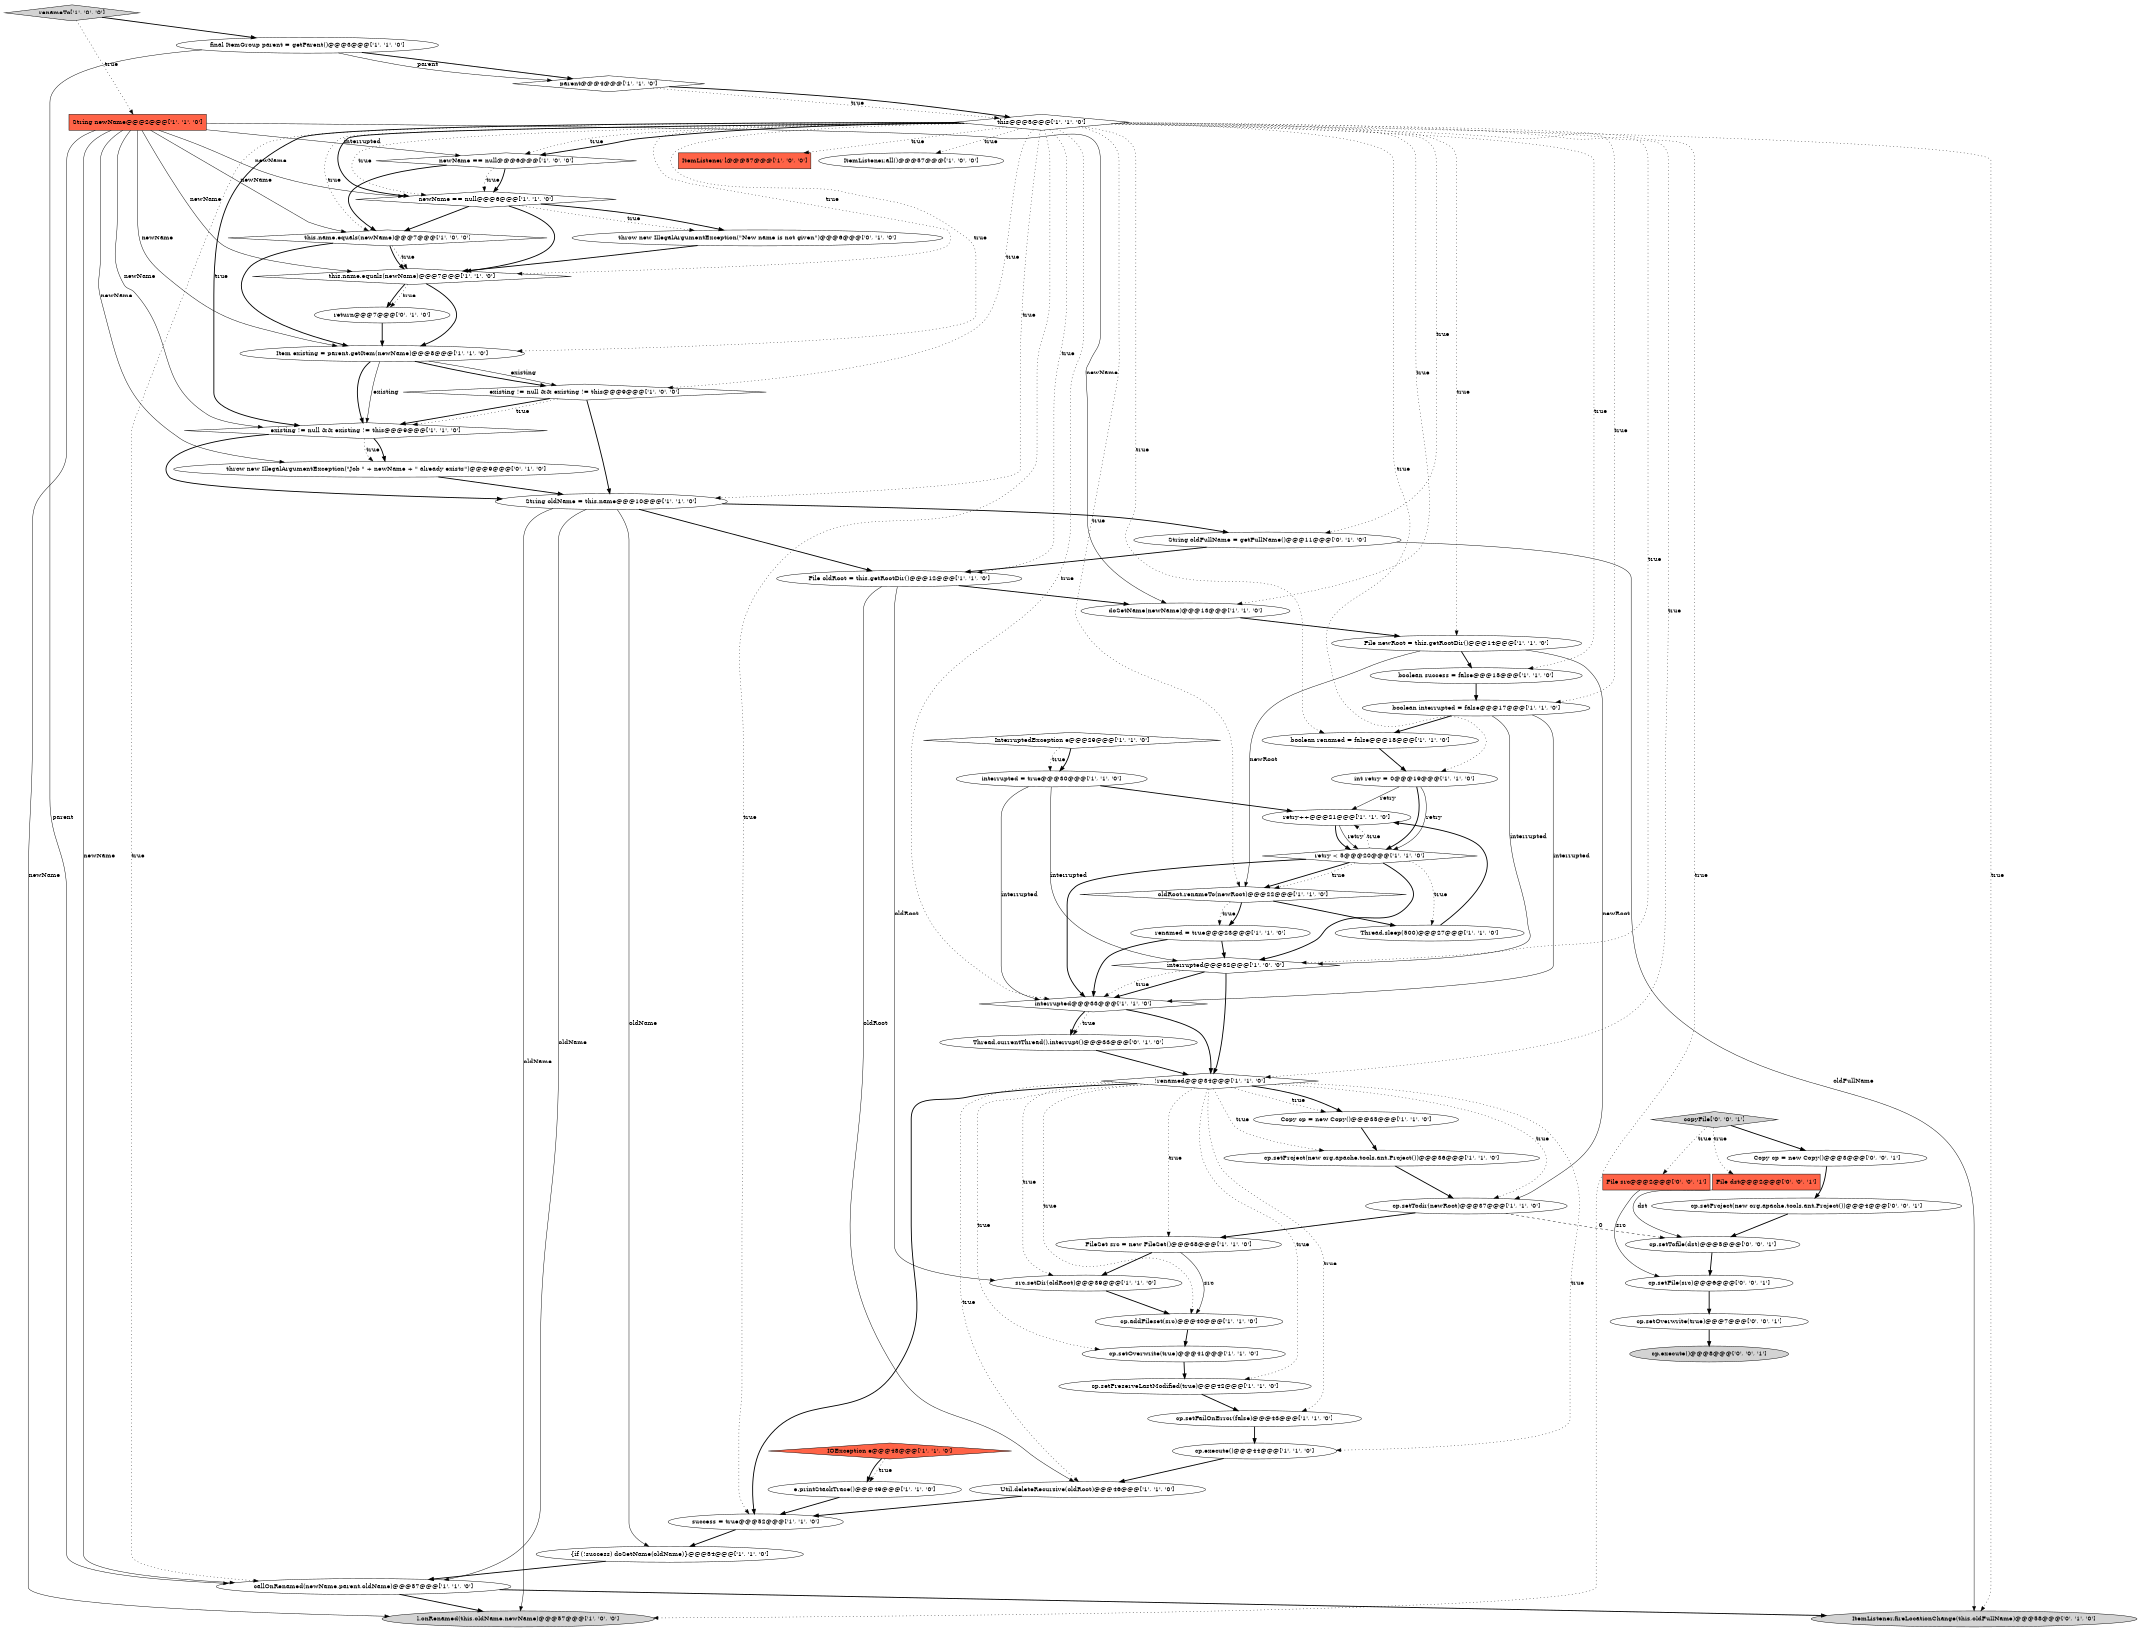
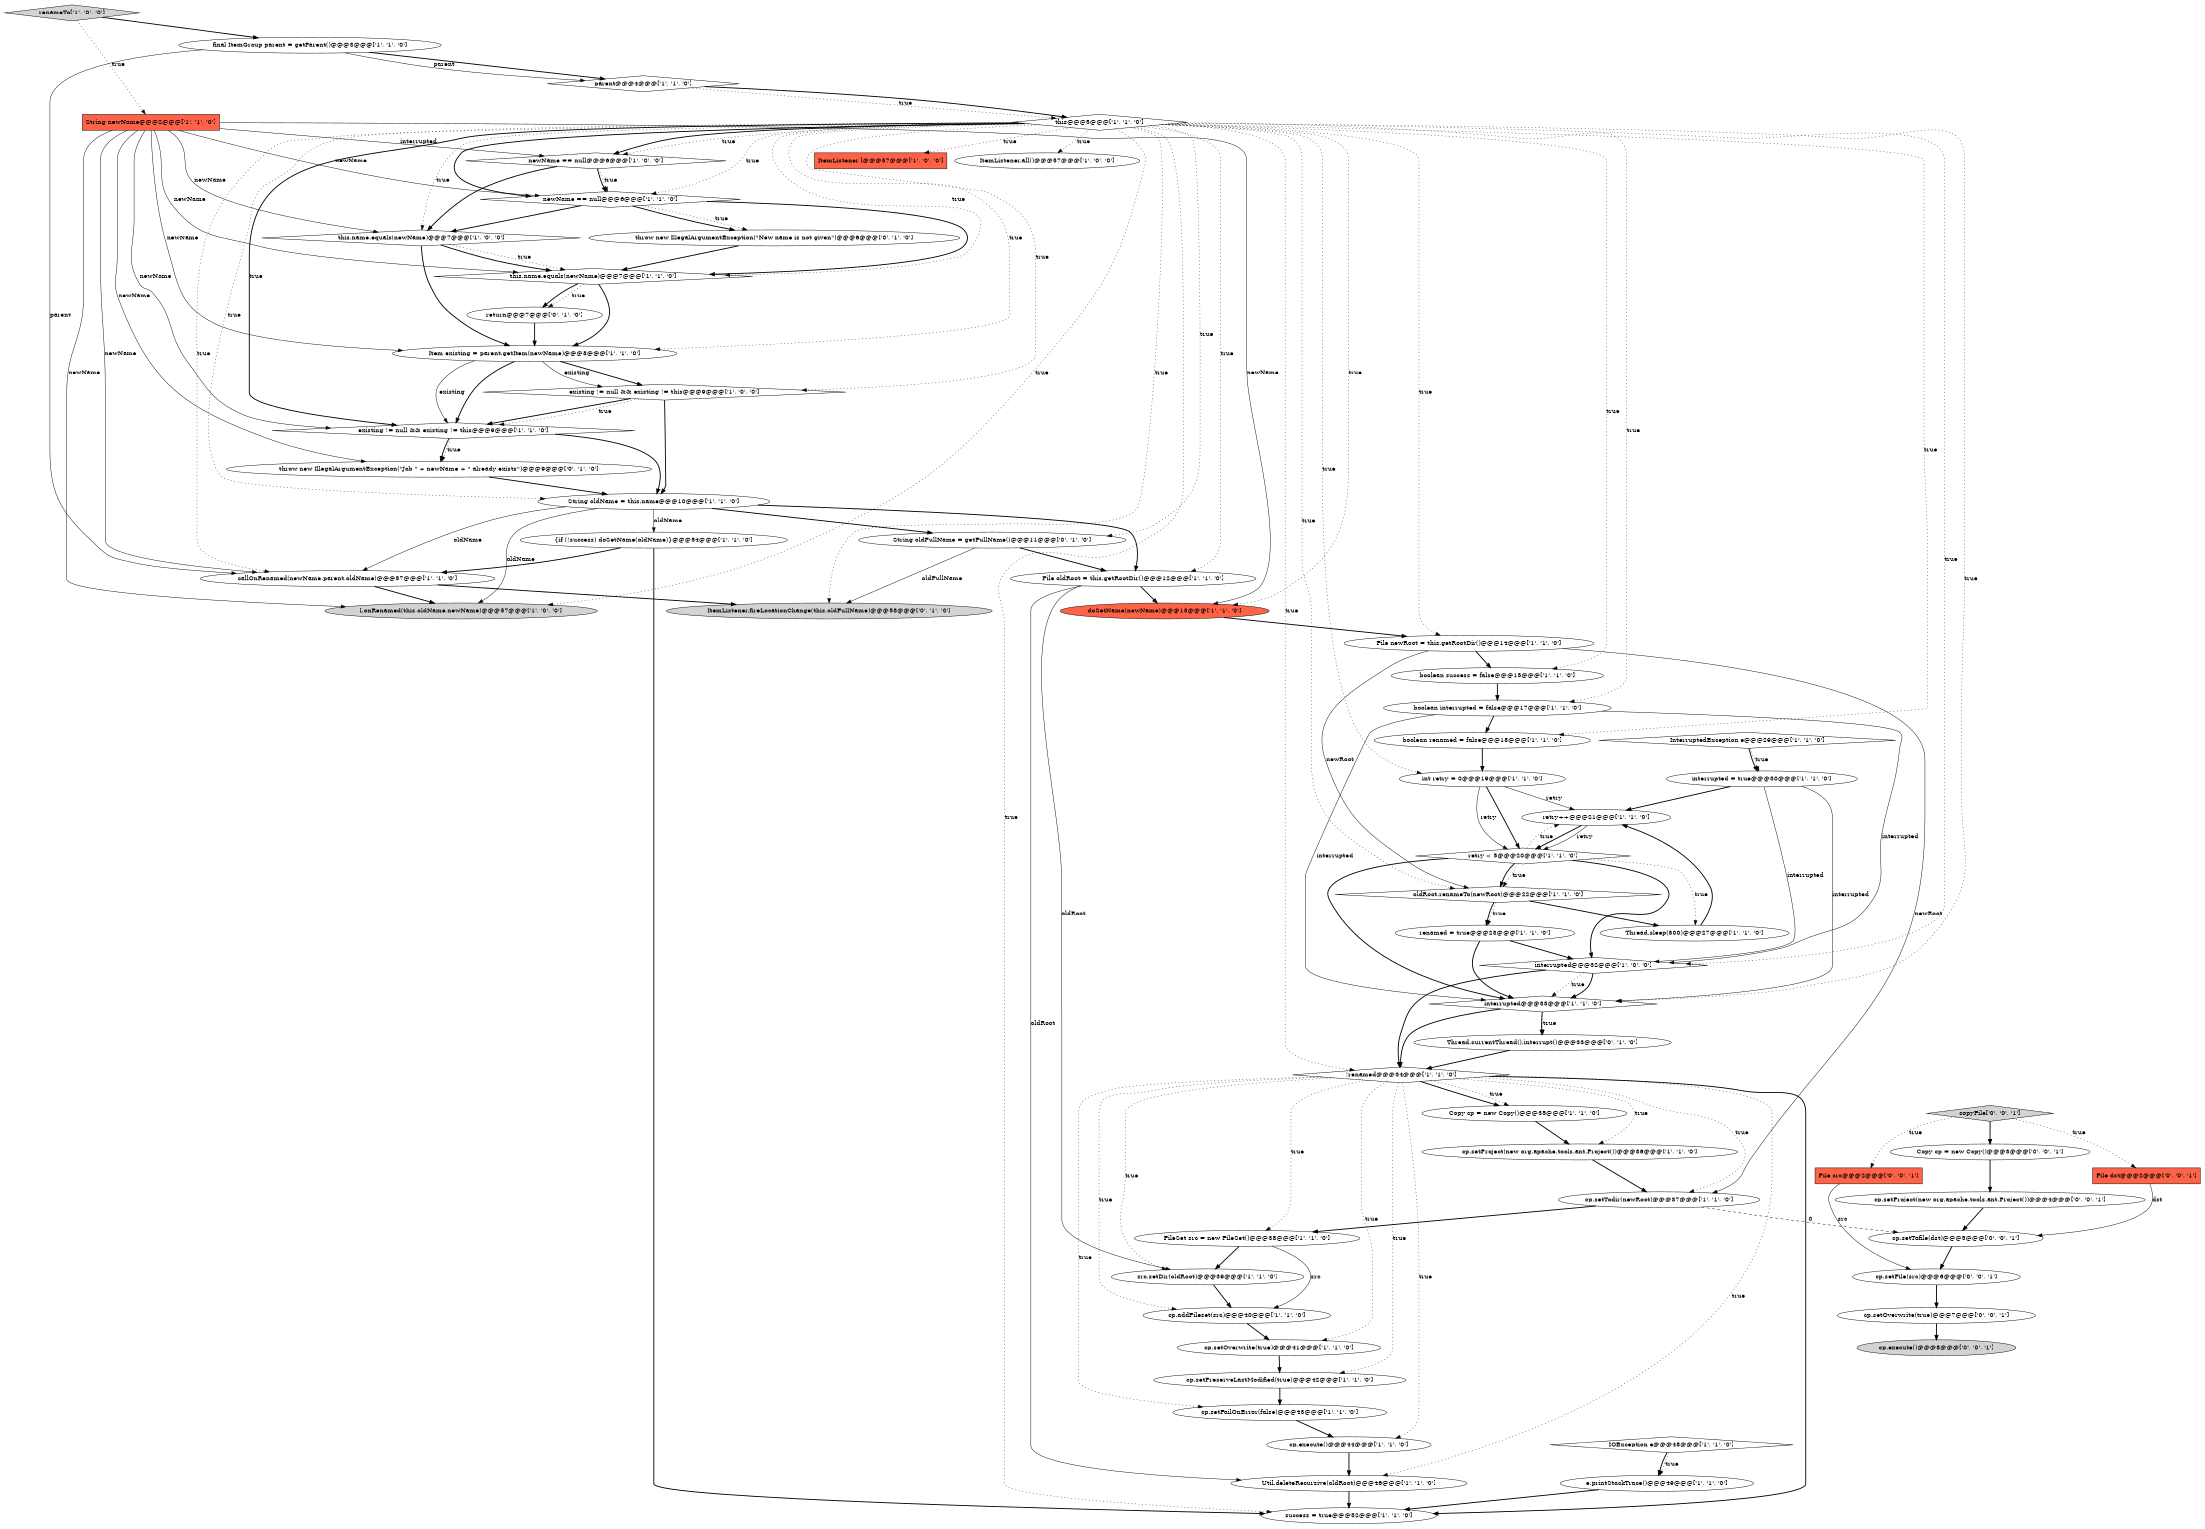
node "doSetName(newName)@@@13@@@['1', '1', '0']": fillcolor white -> tomato
node "IOException e@@@48@@@['1', '1', '0']": fillcolor tomato -> white
edge "success = true@@@52@@@['1', '1', '0']" -> "{if (!success) doSetName(oldName)}@@@54@@@['1', '1', '0']": reversed
